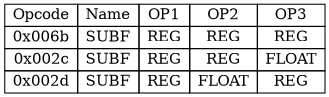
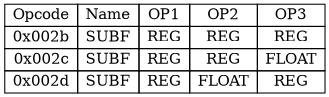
node "Opcode": text "0x006b" -> "0x002b"
